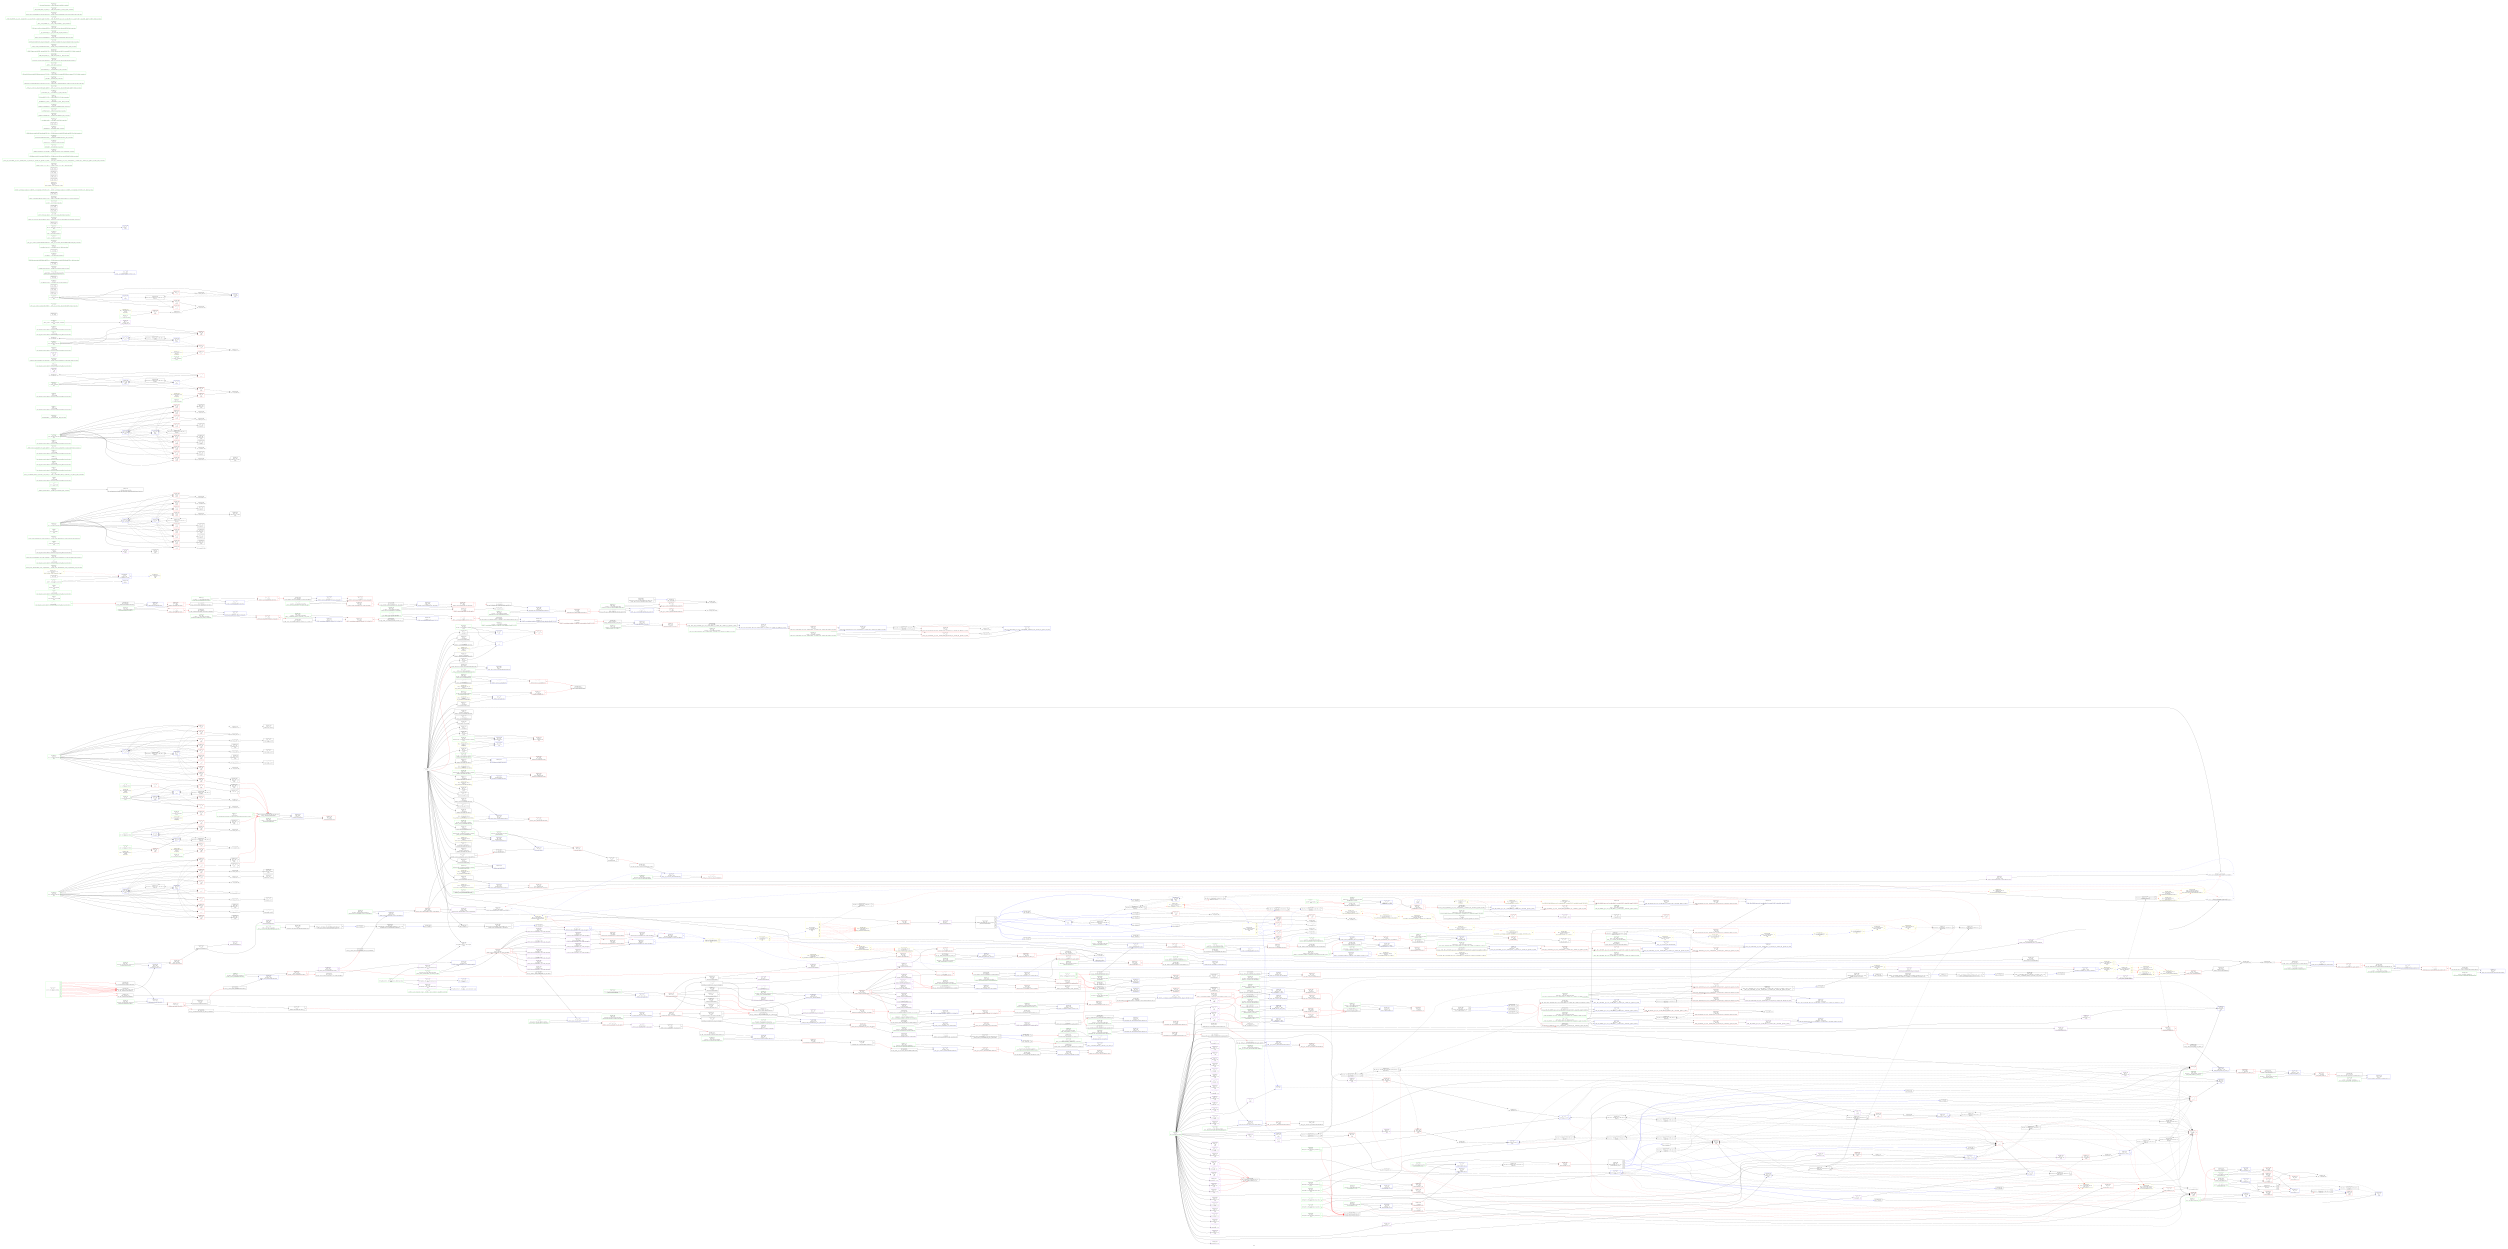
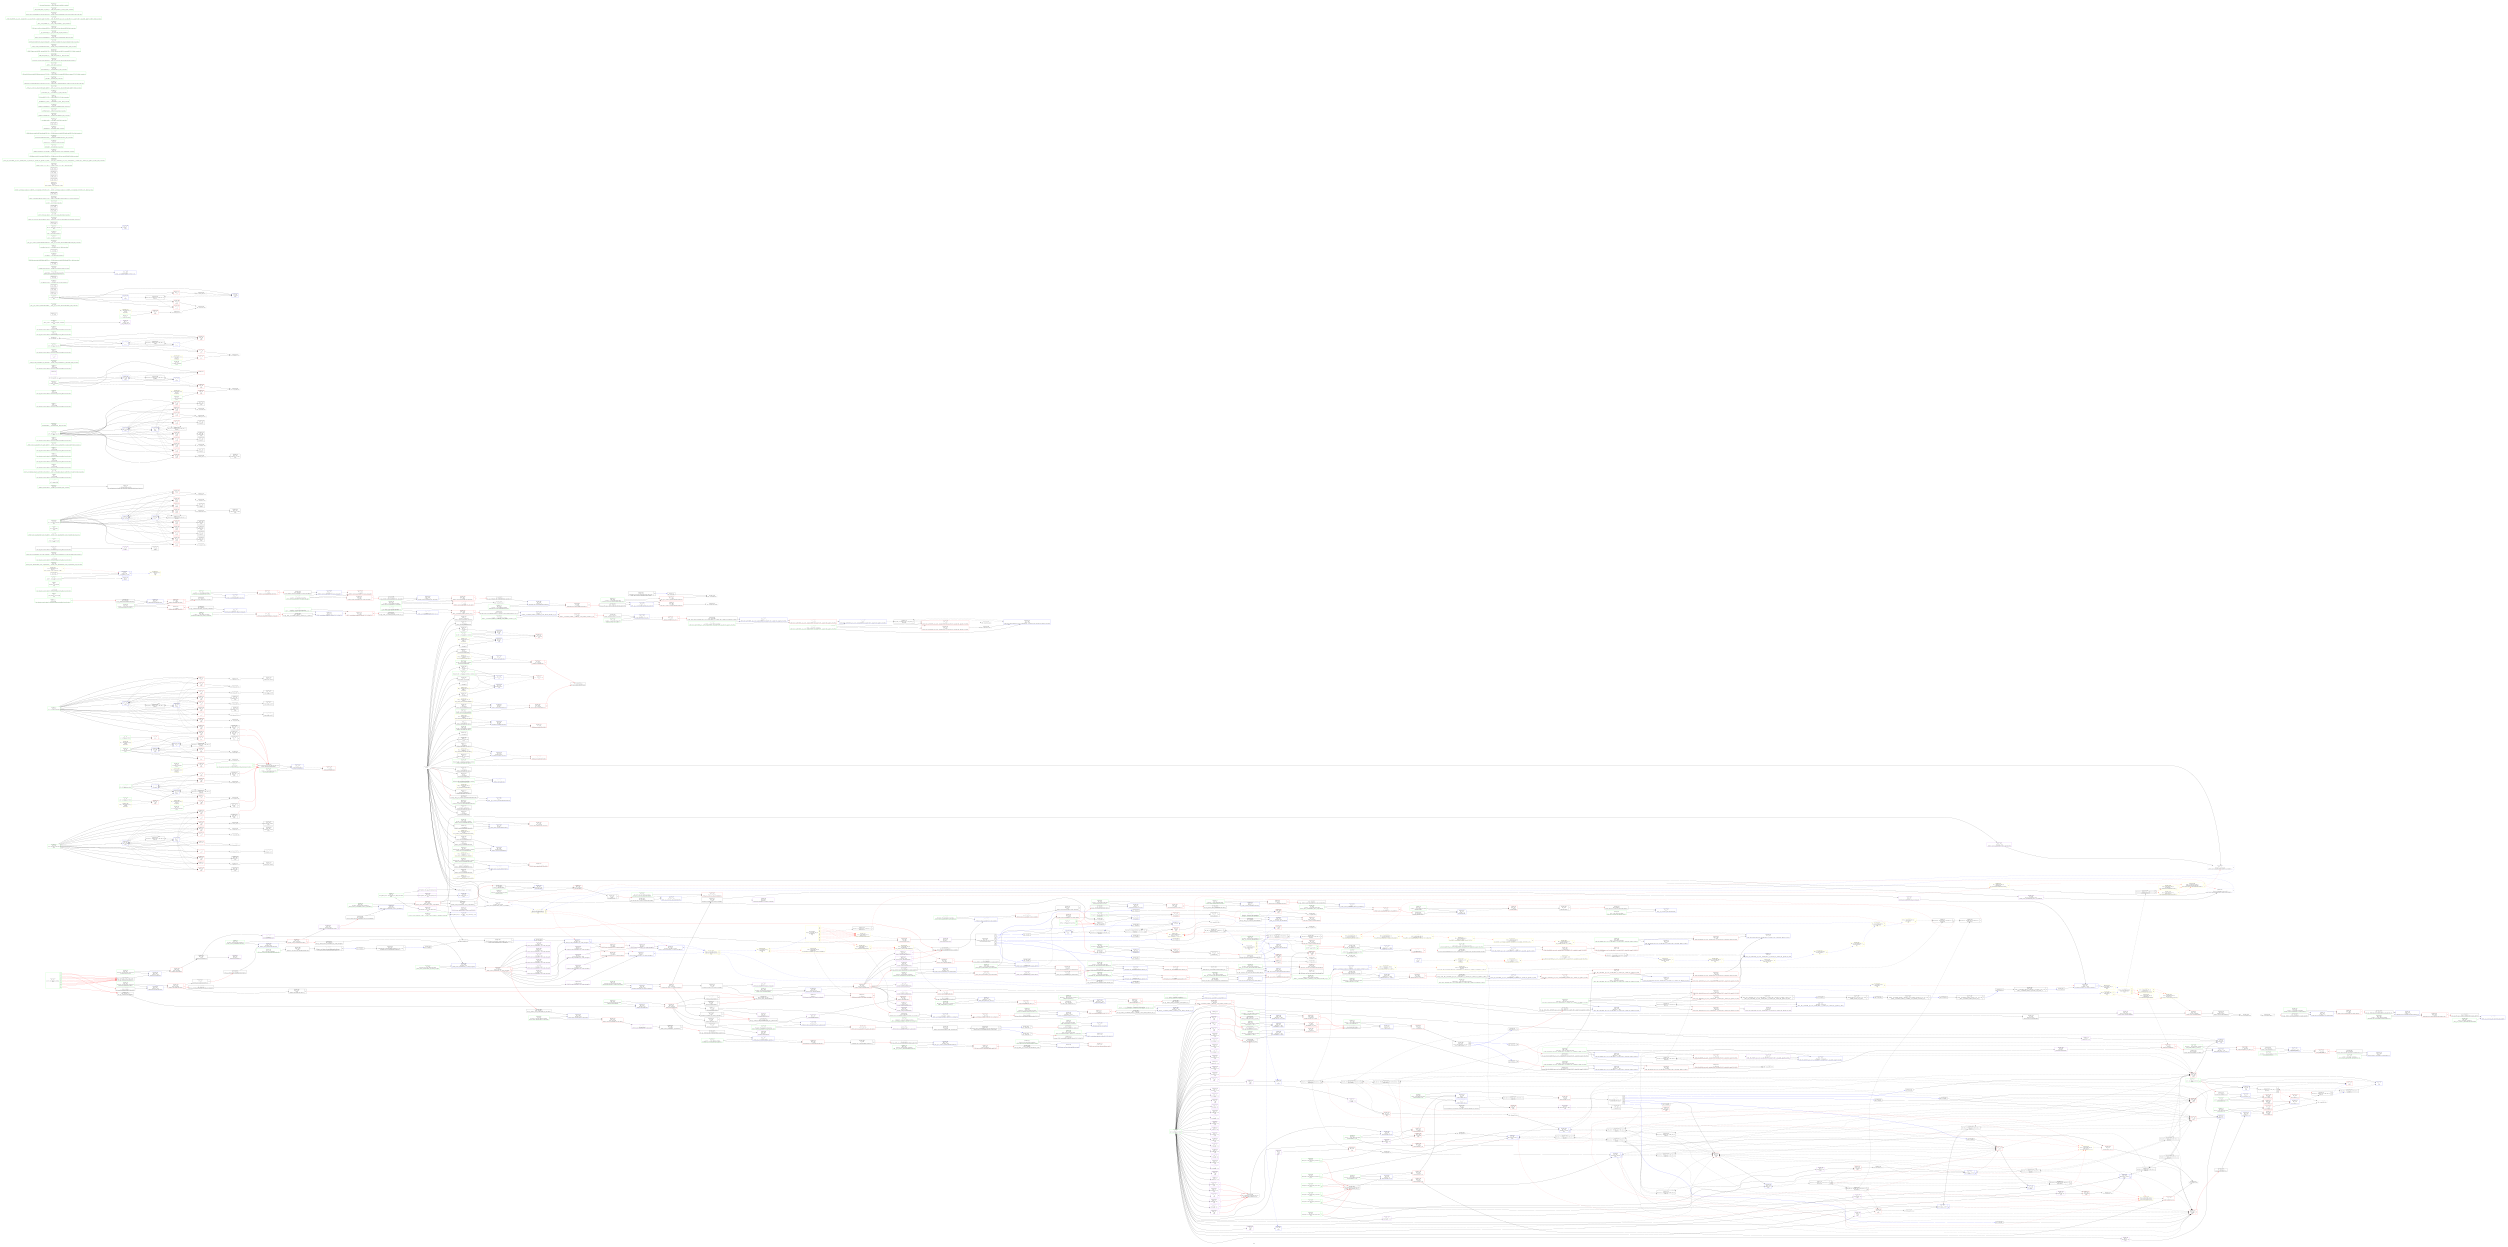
node "NodeID: 160": added
